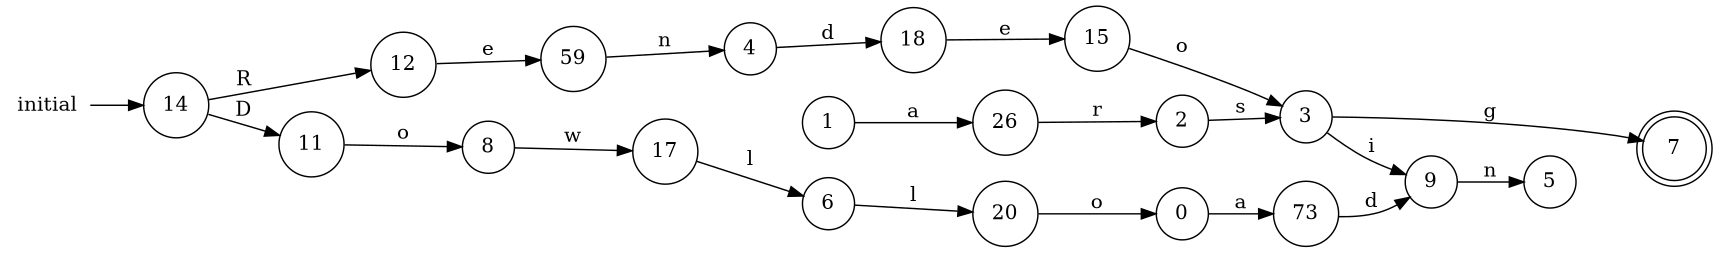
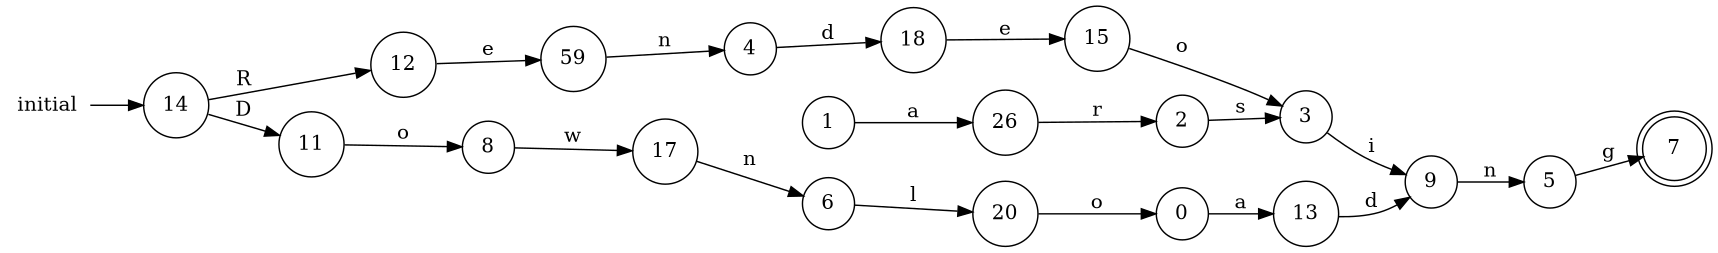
edge "3" -> "7": now "5" -> "7"
edge "17" -> "6": label "l" -> "n"
node "73": label "73" -> "13"
